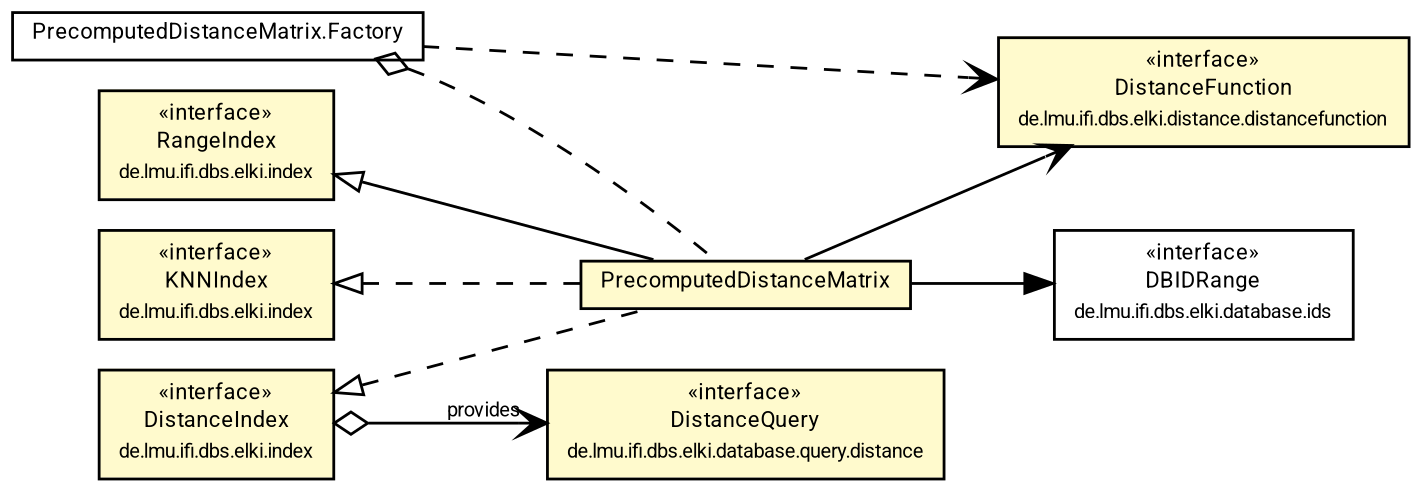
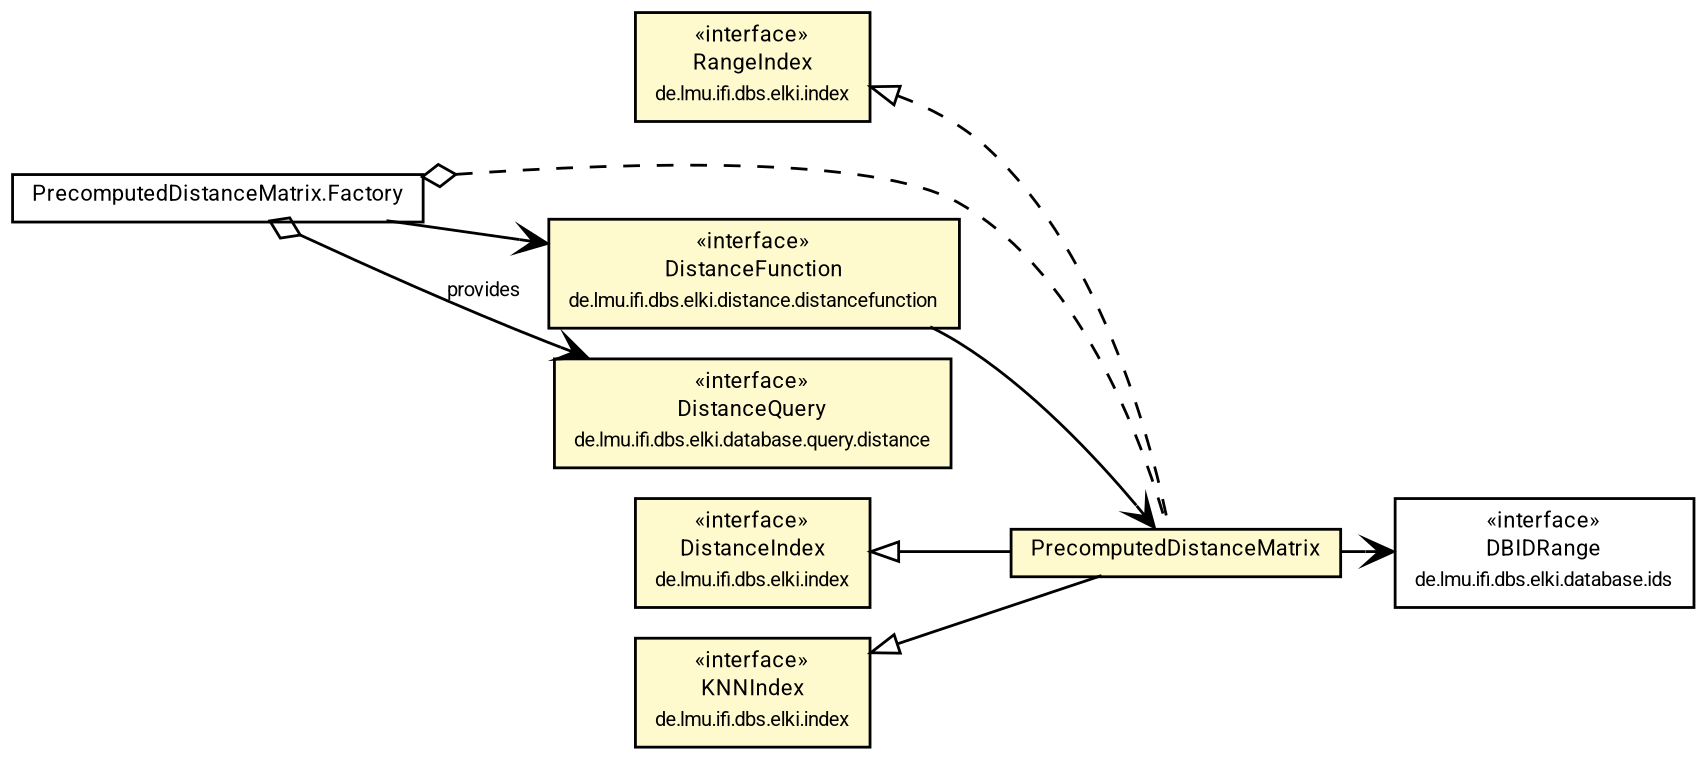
edge "PrecomputedDistanceMatrix.Factory" -> "DistanceFunction": style dashed -> solid
edge "PrecomputedDistanceMatrix" -> "DistanceFunction": reversed
edge "PrecomputedDistanceMatrix" -> "RangeIndex": style solid -> dashed
edge "PrecomputedDistanceMatrix" -> "KNNIndex": style dashed -> solid
edge "PrecomputedDistanceMatrix" -> "DBIDRange": arrowhead normal -> open
edge "PrecomputedDistanceMatrix" -> "DistanceIndex": style dashed -> solid
edge "DistanceIndex" -- "DistanceQuery": now "PrecomputedDistanceMatrix.Factory" -- "DistanceQuery"
